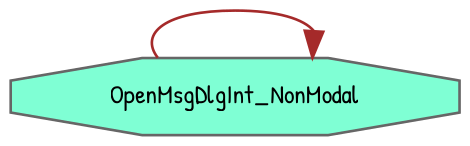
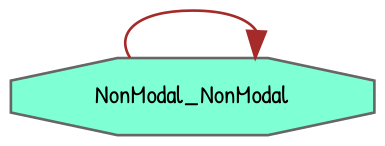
node "OpenMsgDlgInt_NonModal": label "OpenMsgDlgInt_NonModal" -> "NonModal_NonModal"
